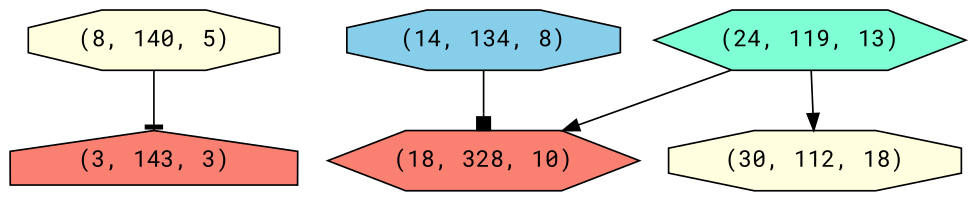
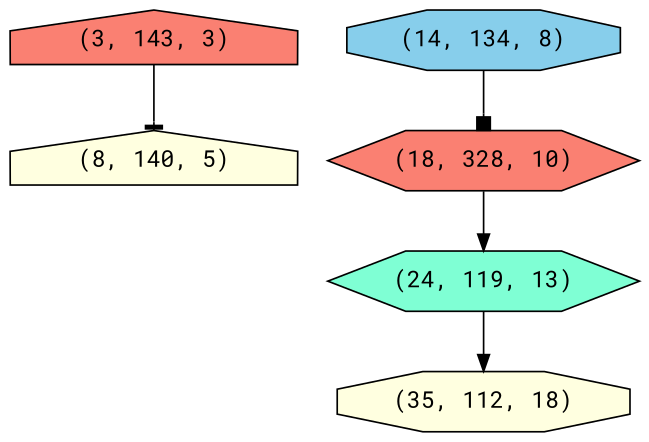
node "(8, 140, 5)": shape octagon -> house
edge "(8, 140, 5)" -> "(3, 143, 3)": reversed
edge "(24, 119, 13)" -> "(18, 328, 10)": reversed
node "(30, 112, 18)": label "(30, 112, 18)" -> "(35, 112, 18)"
